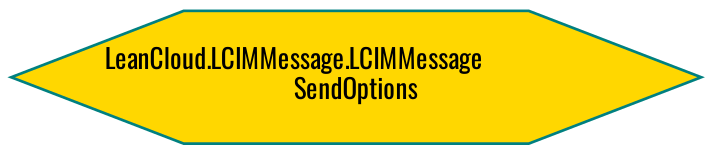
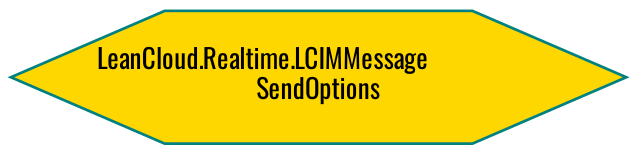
node "LeanCloud.LCIMMessage.LCIMMessage SendOptions": label "LeanCloud.LCIMMessage.LCIMMessage SendOptions" -> "LeanCloud.Realtime.LCIMMessage SendOptions"
